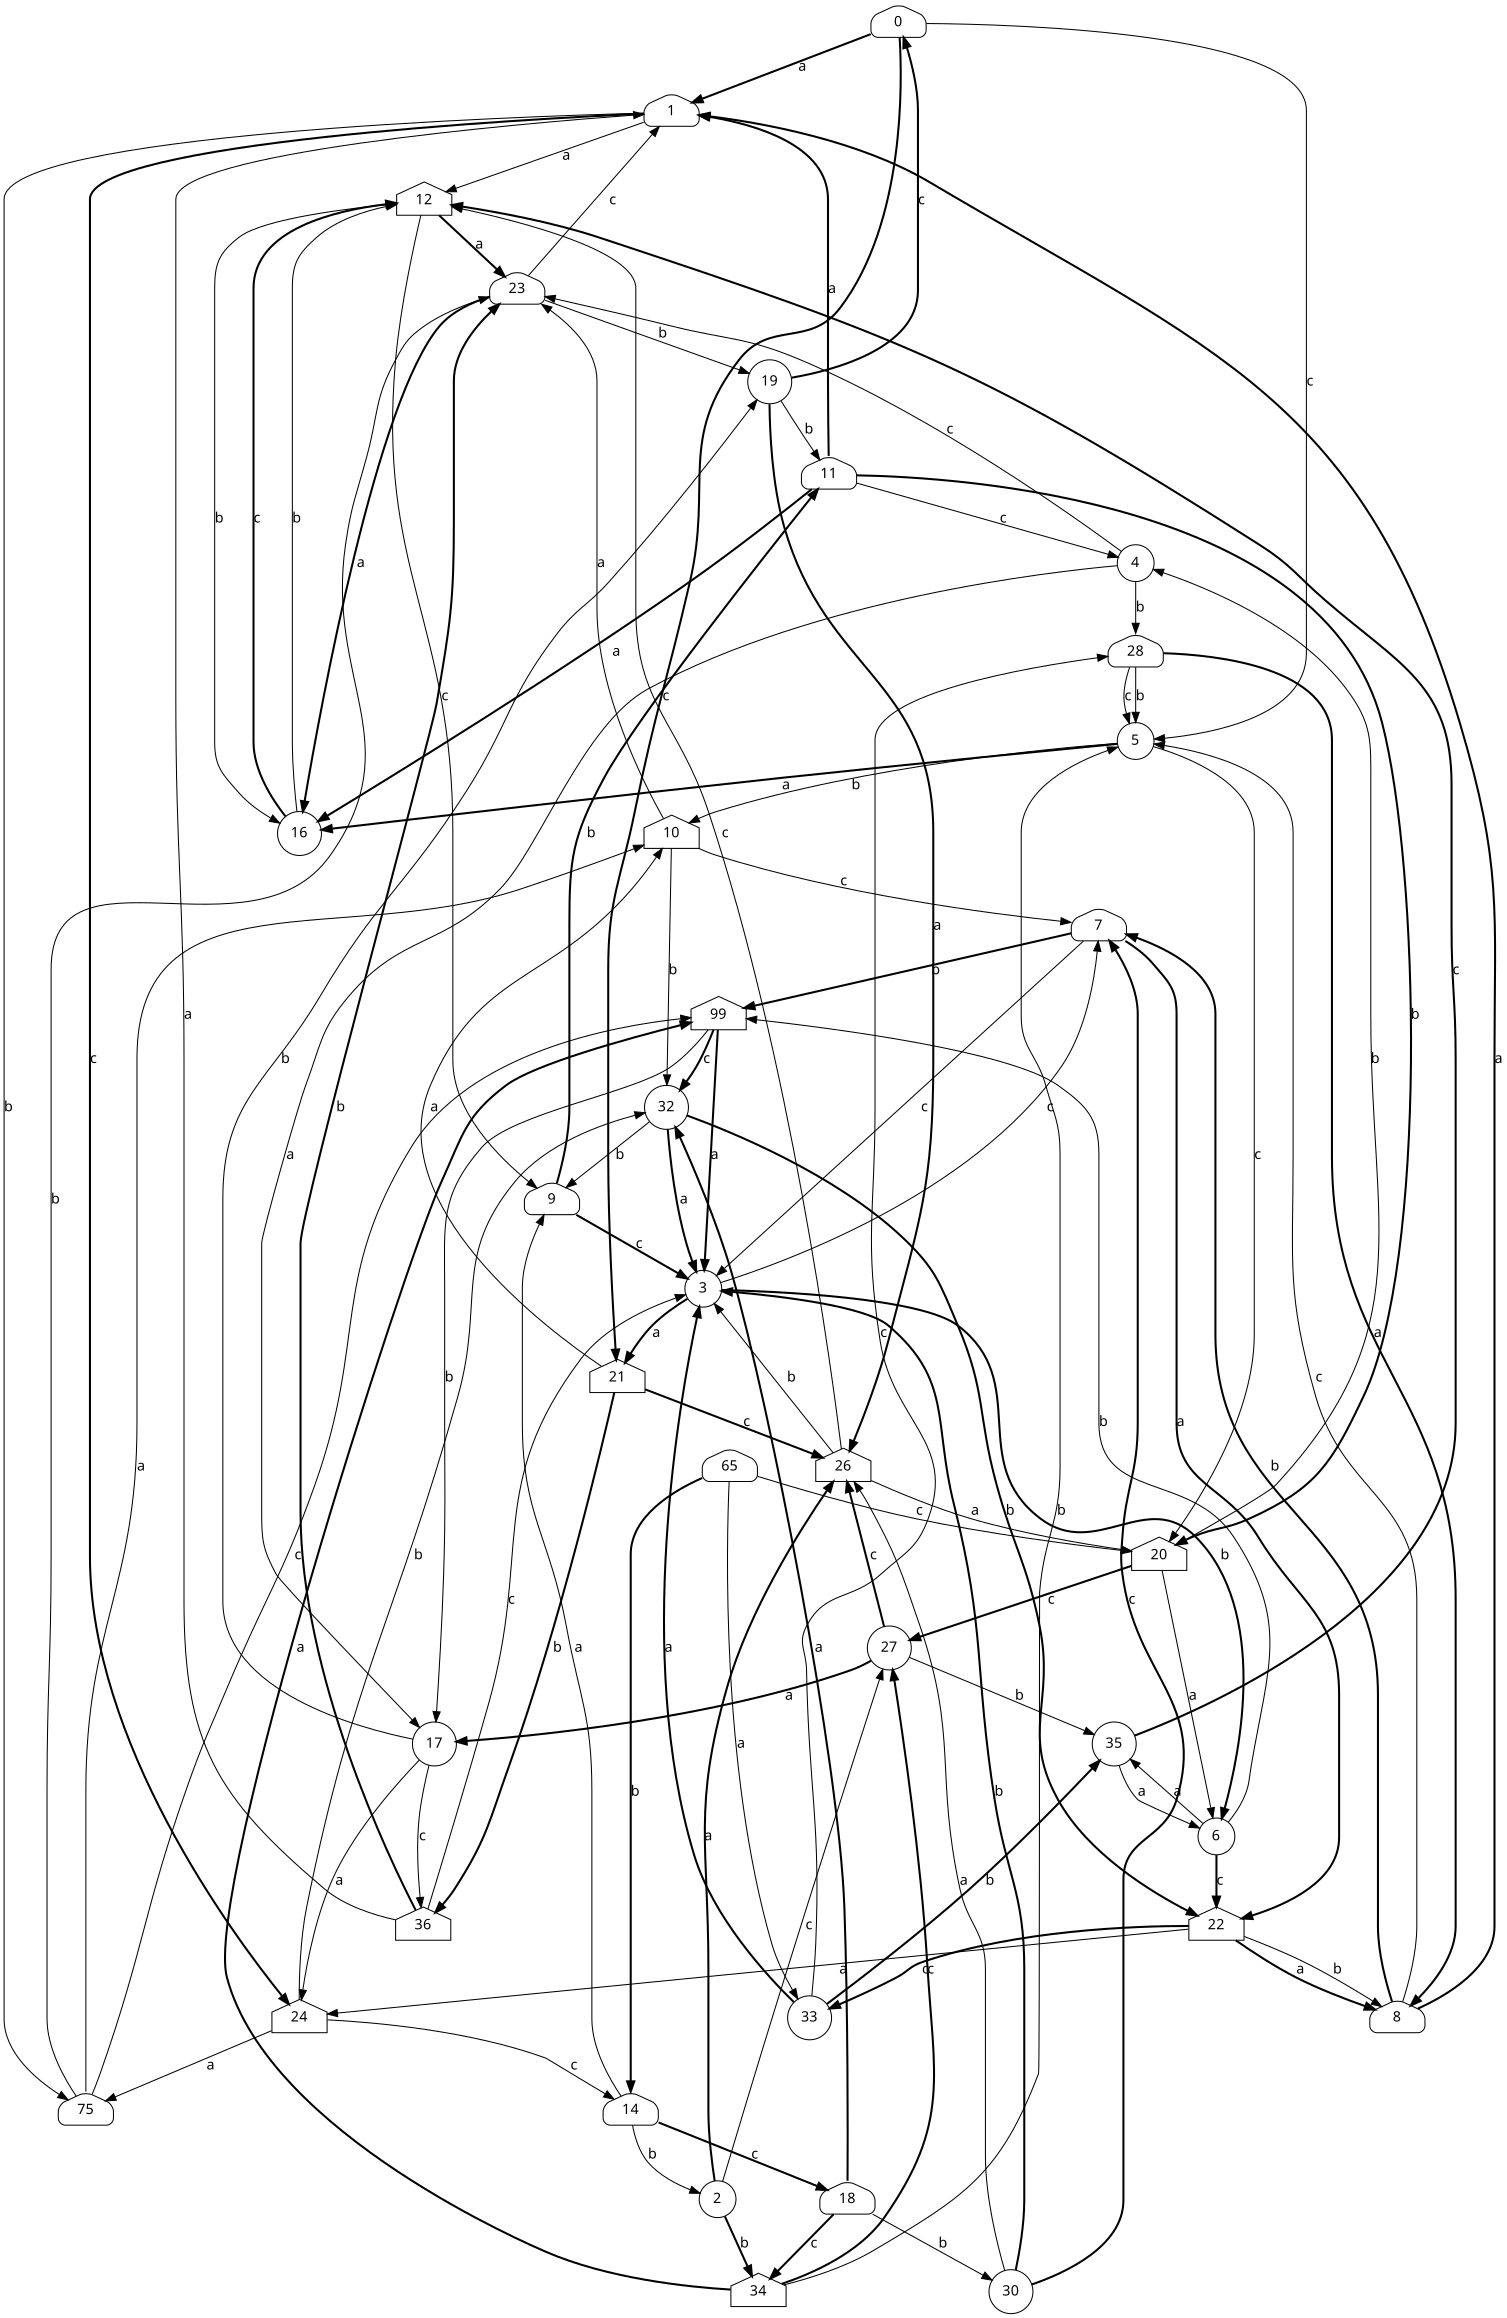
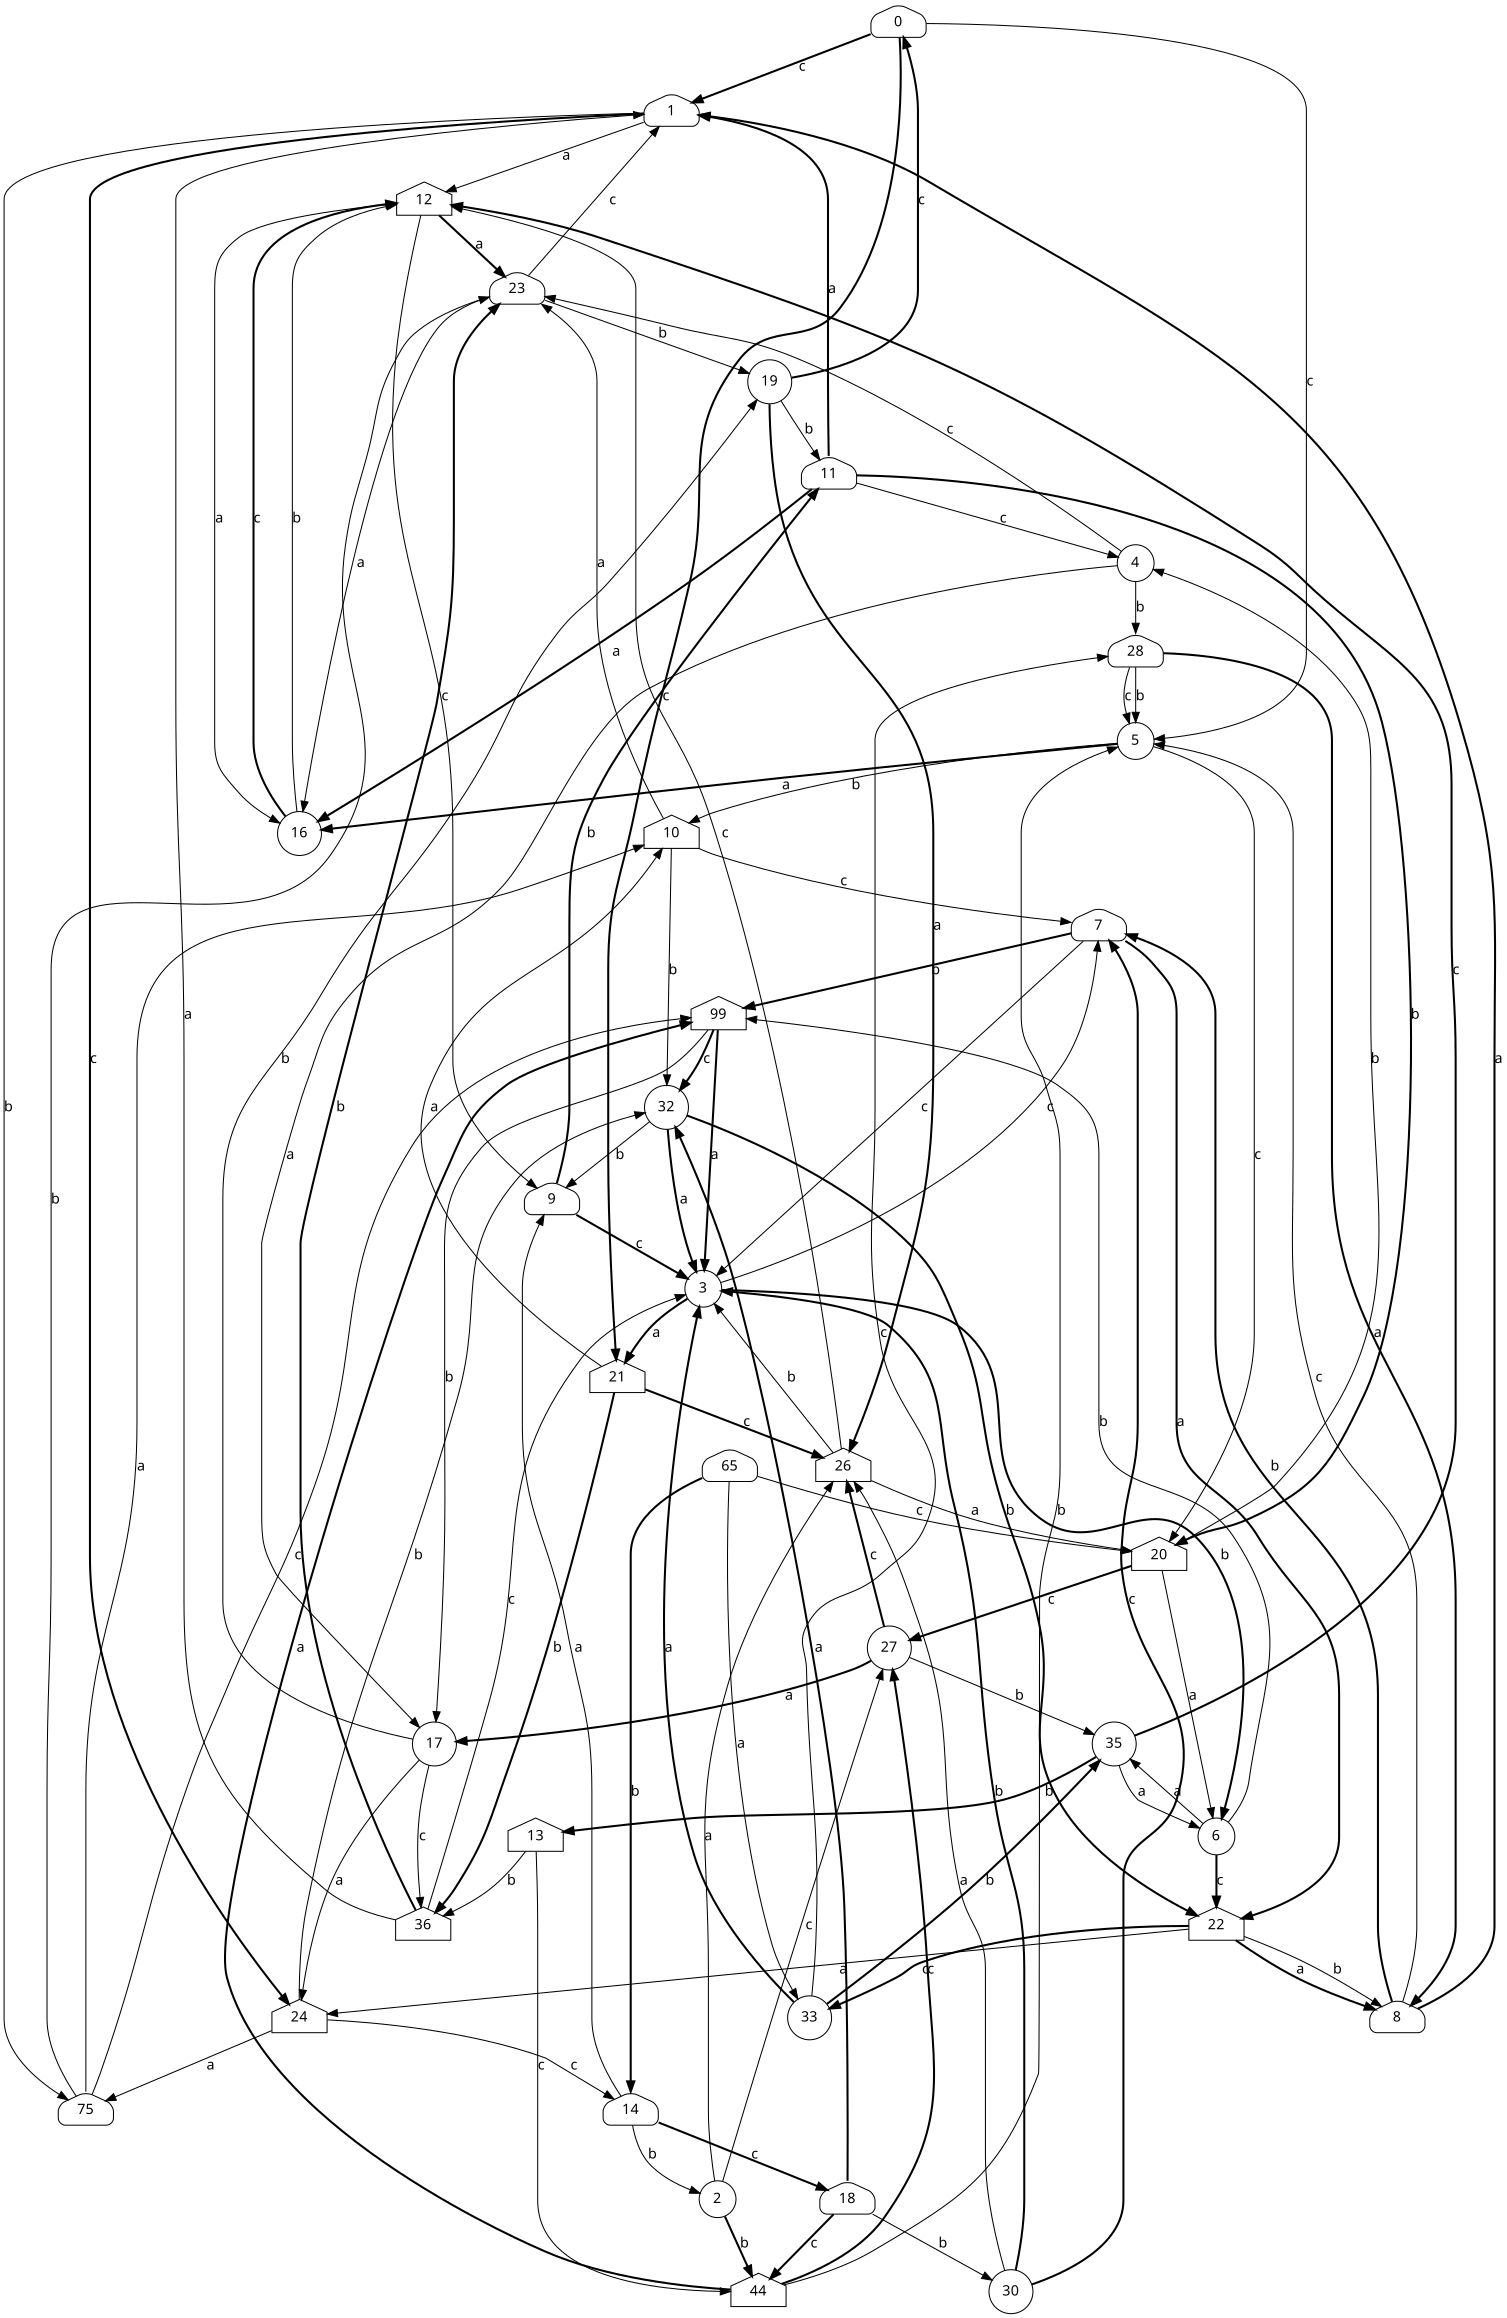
edge "0" -> "1": label "a" -> "c"
edge "12" -> "16": label "b" -> "a"
edge "23" -> "16": style bold -> solid
edge "2" -> "26": style bold -> solid
node "13": added
node "34": label "34" -> "44"
